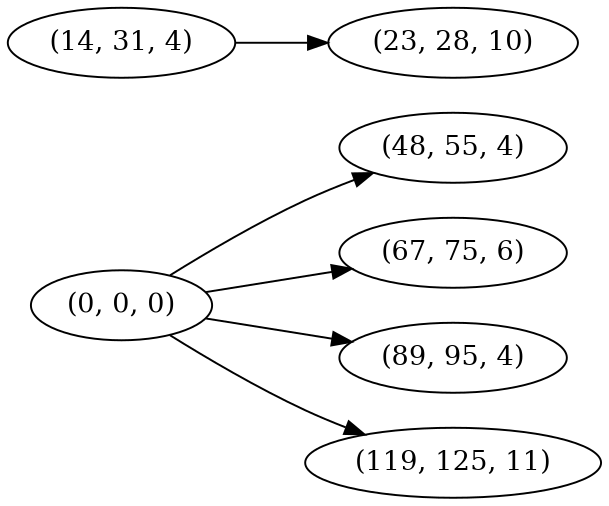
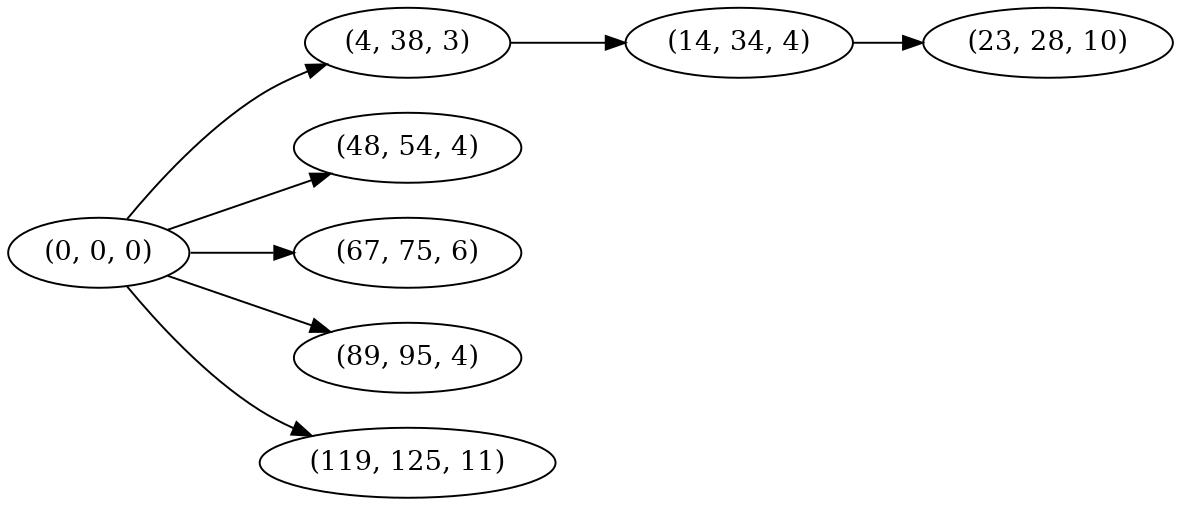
node "(14, 31, 4)": label "(14, 31, 4)" -> "(14, 34, 4)"
node "(4, 38, 3)": added
node "(48, 55, 4)": label "(48, 55, 4)" -> "(48, 54, 4)"
